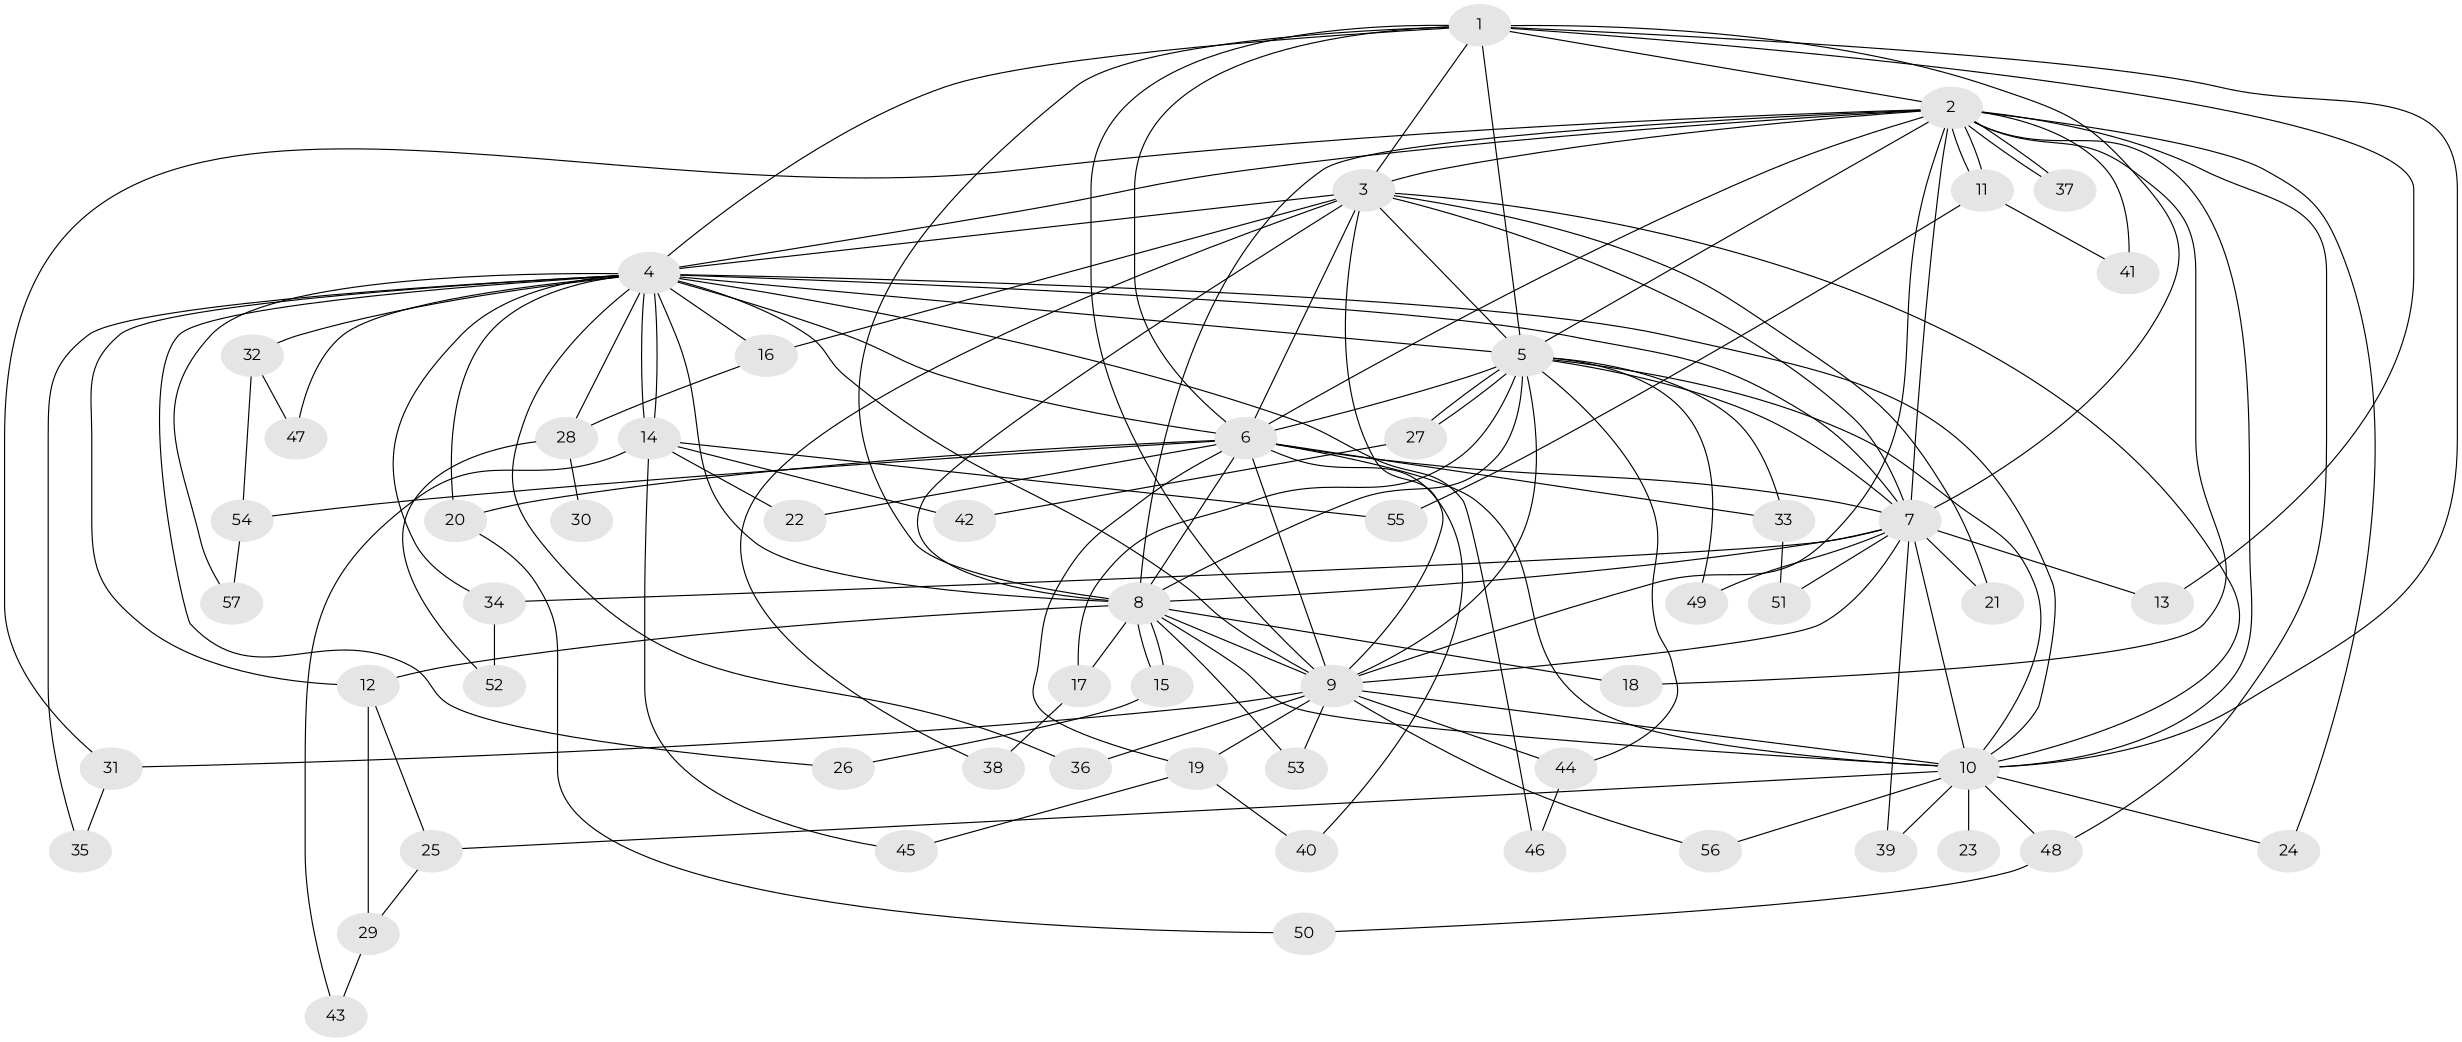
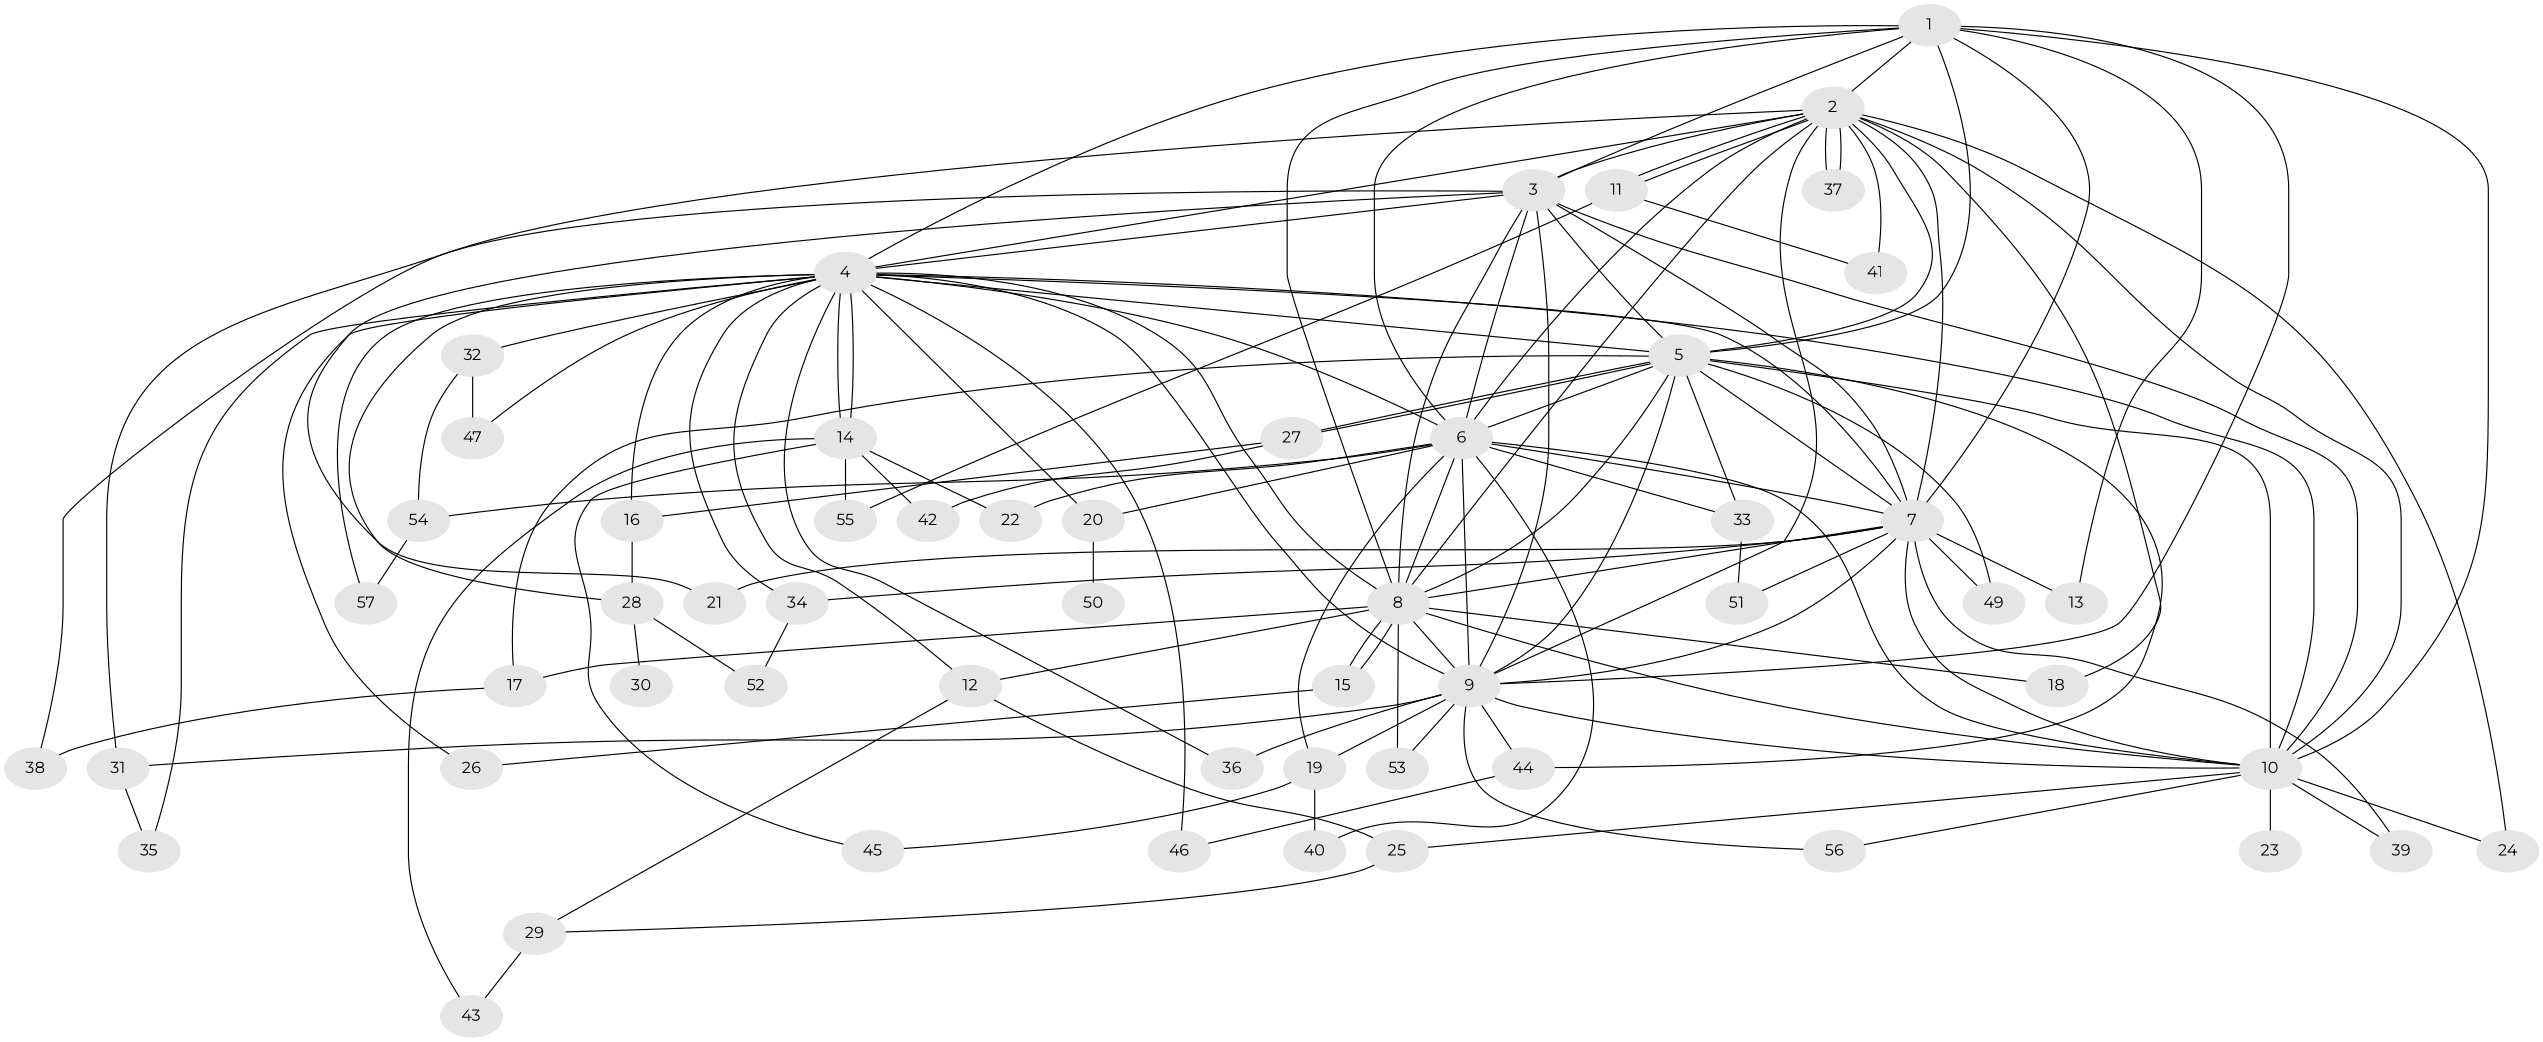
edge "3" -- "16": now "27" -- "16"
node "48": removed
